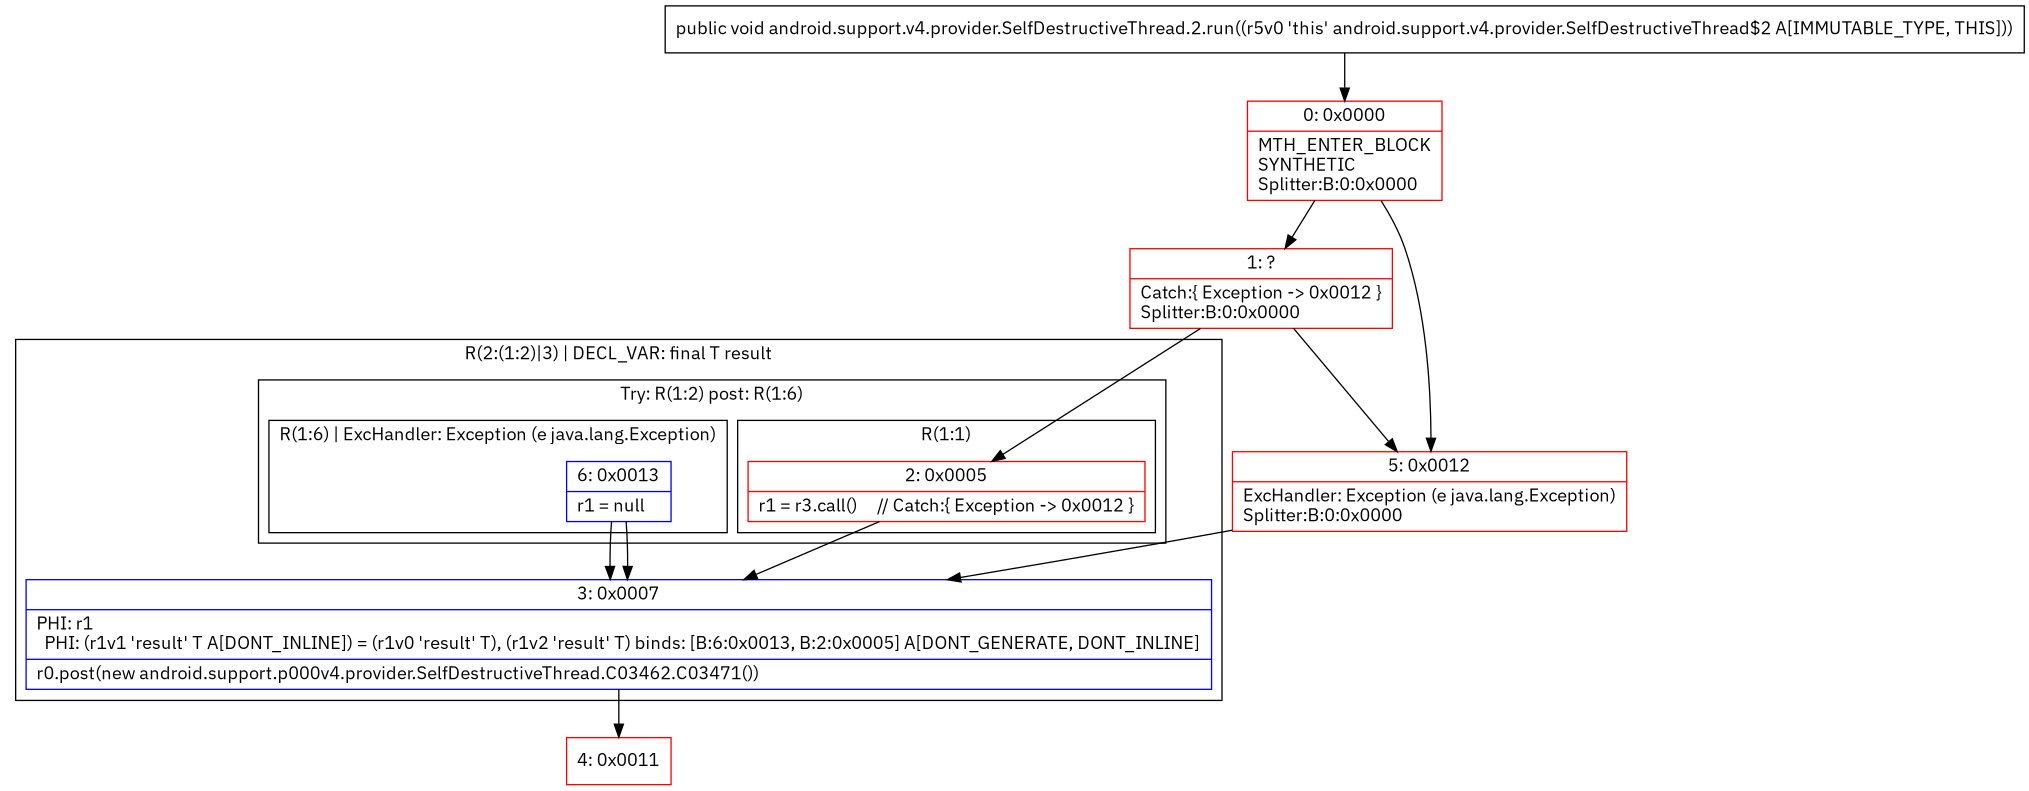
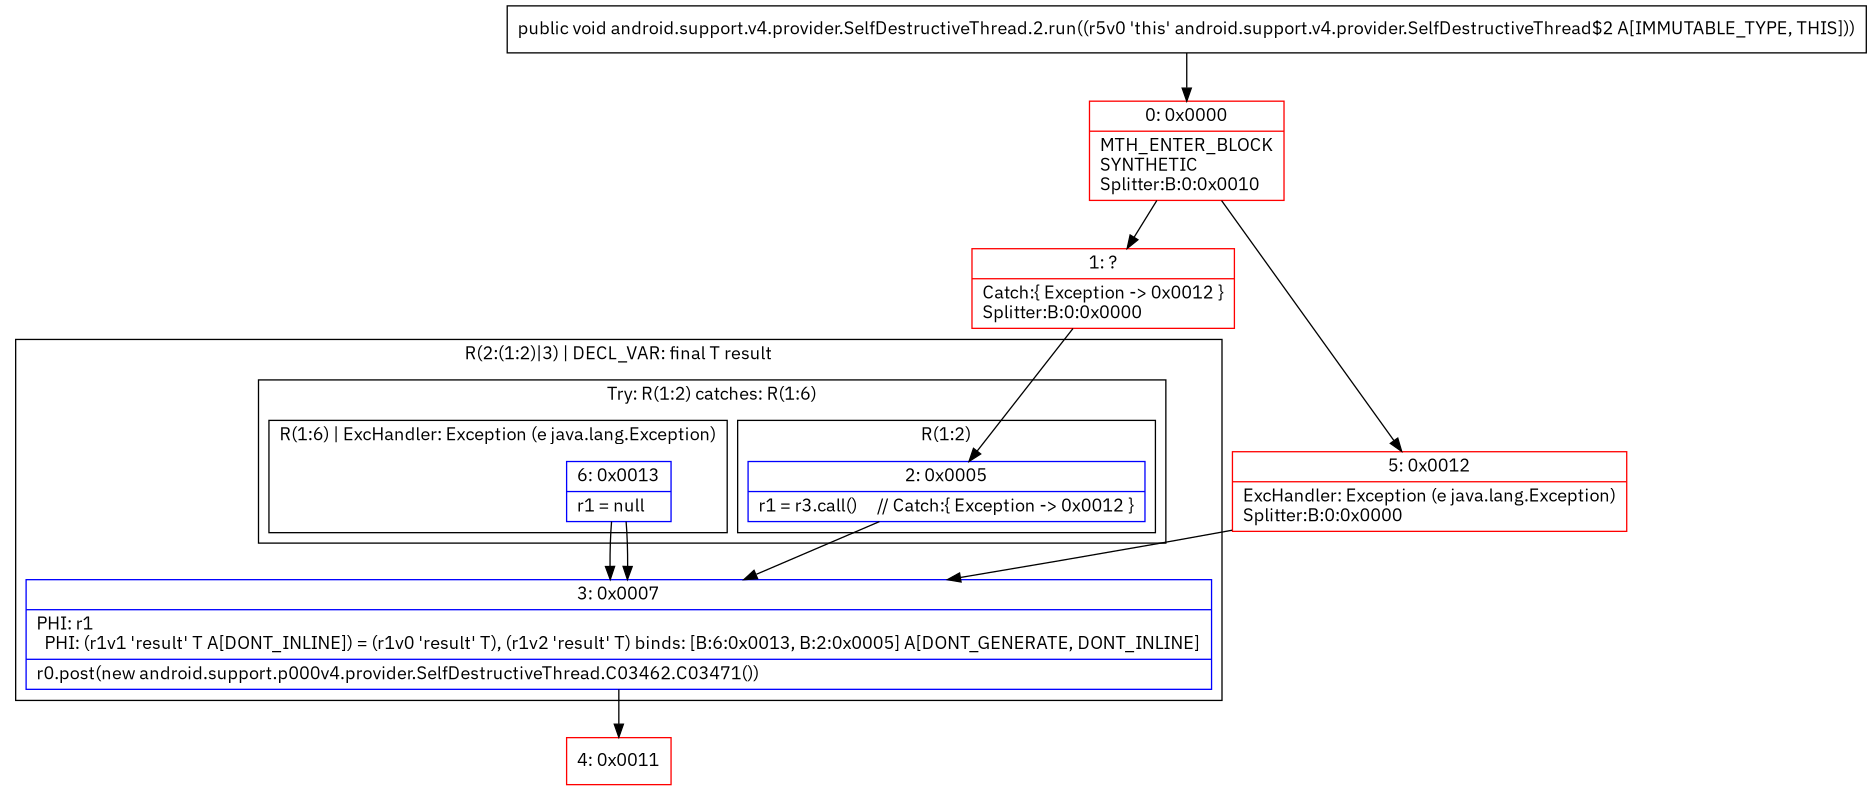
node "0: 0x0000": text "Splitter:B:0:0x0000" -> "Splitter:B:0:0x0010"
edge "1: ?" -> "5: 0x0012": removed
cluster "Try: R(1:2) post: R(1:6)": label "Try: R(1:2) post: R(1:6)" -> "Try: R(1:2) catches: R(1:6)"
cluster "R(1:1)": label "R(1:1)" -> "R(1:2)"
node "2: 0x0005": color red -> blue
